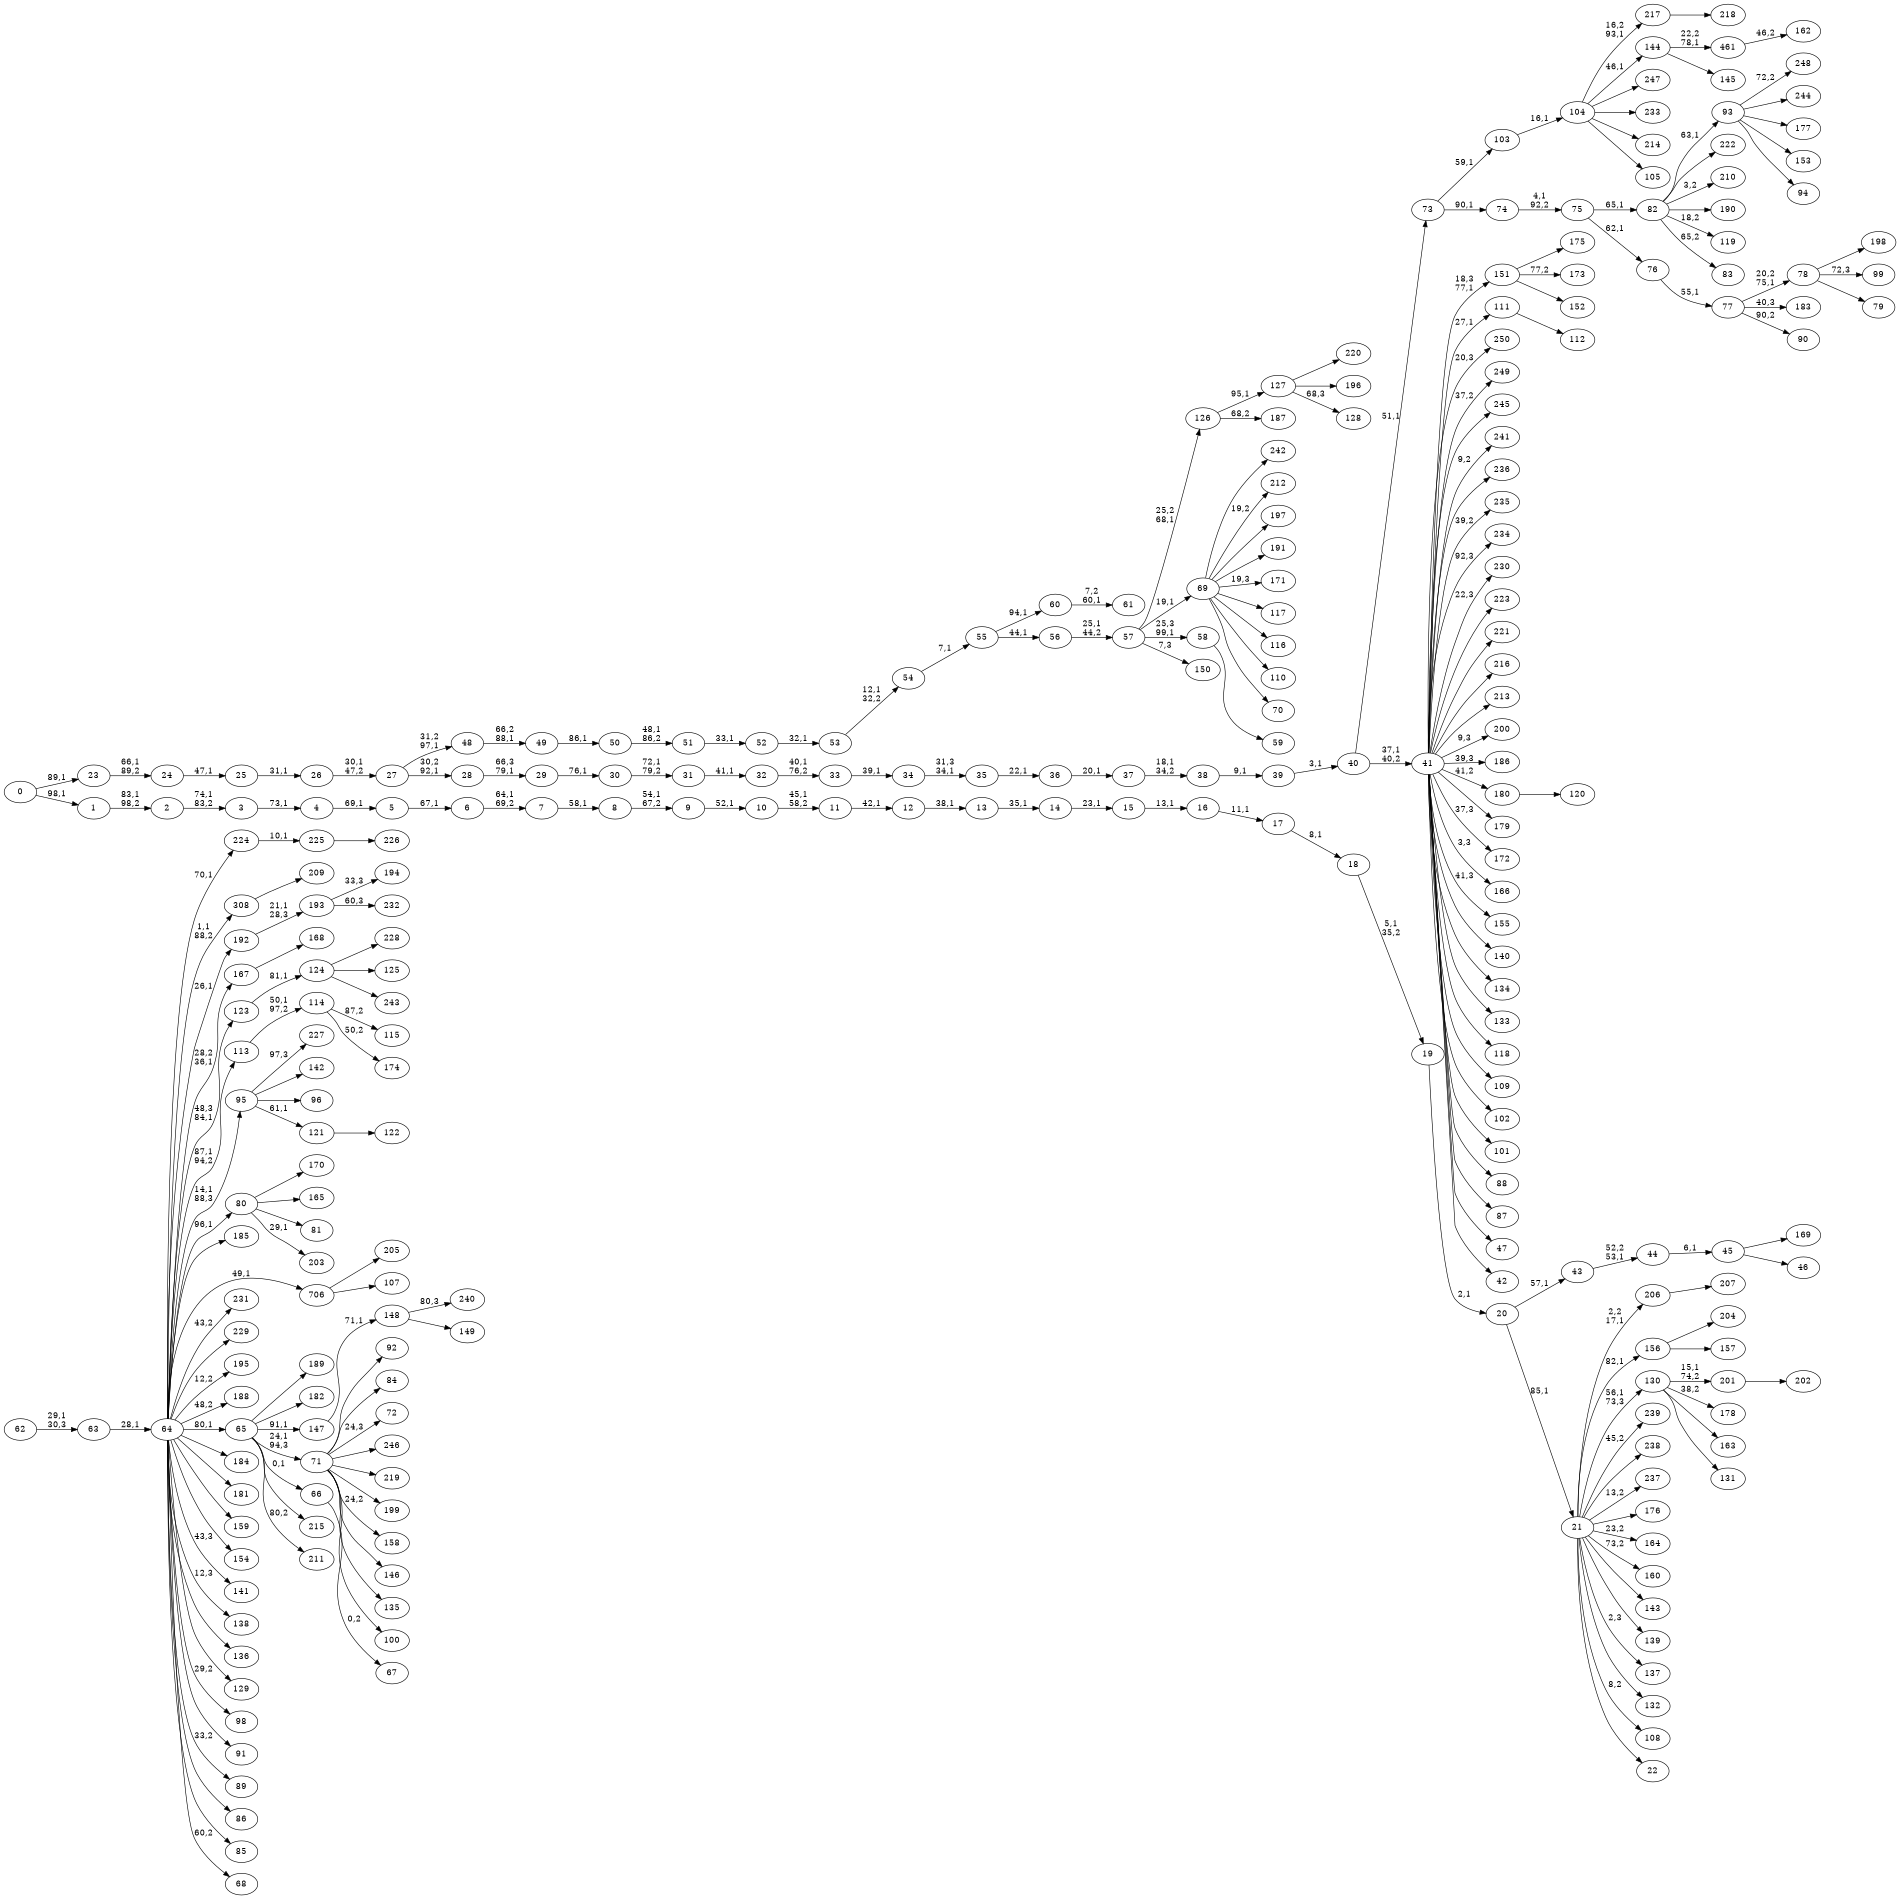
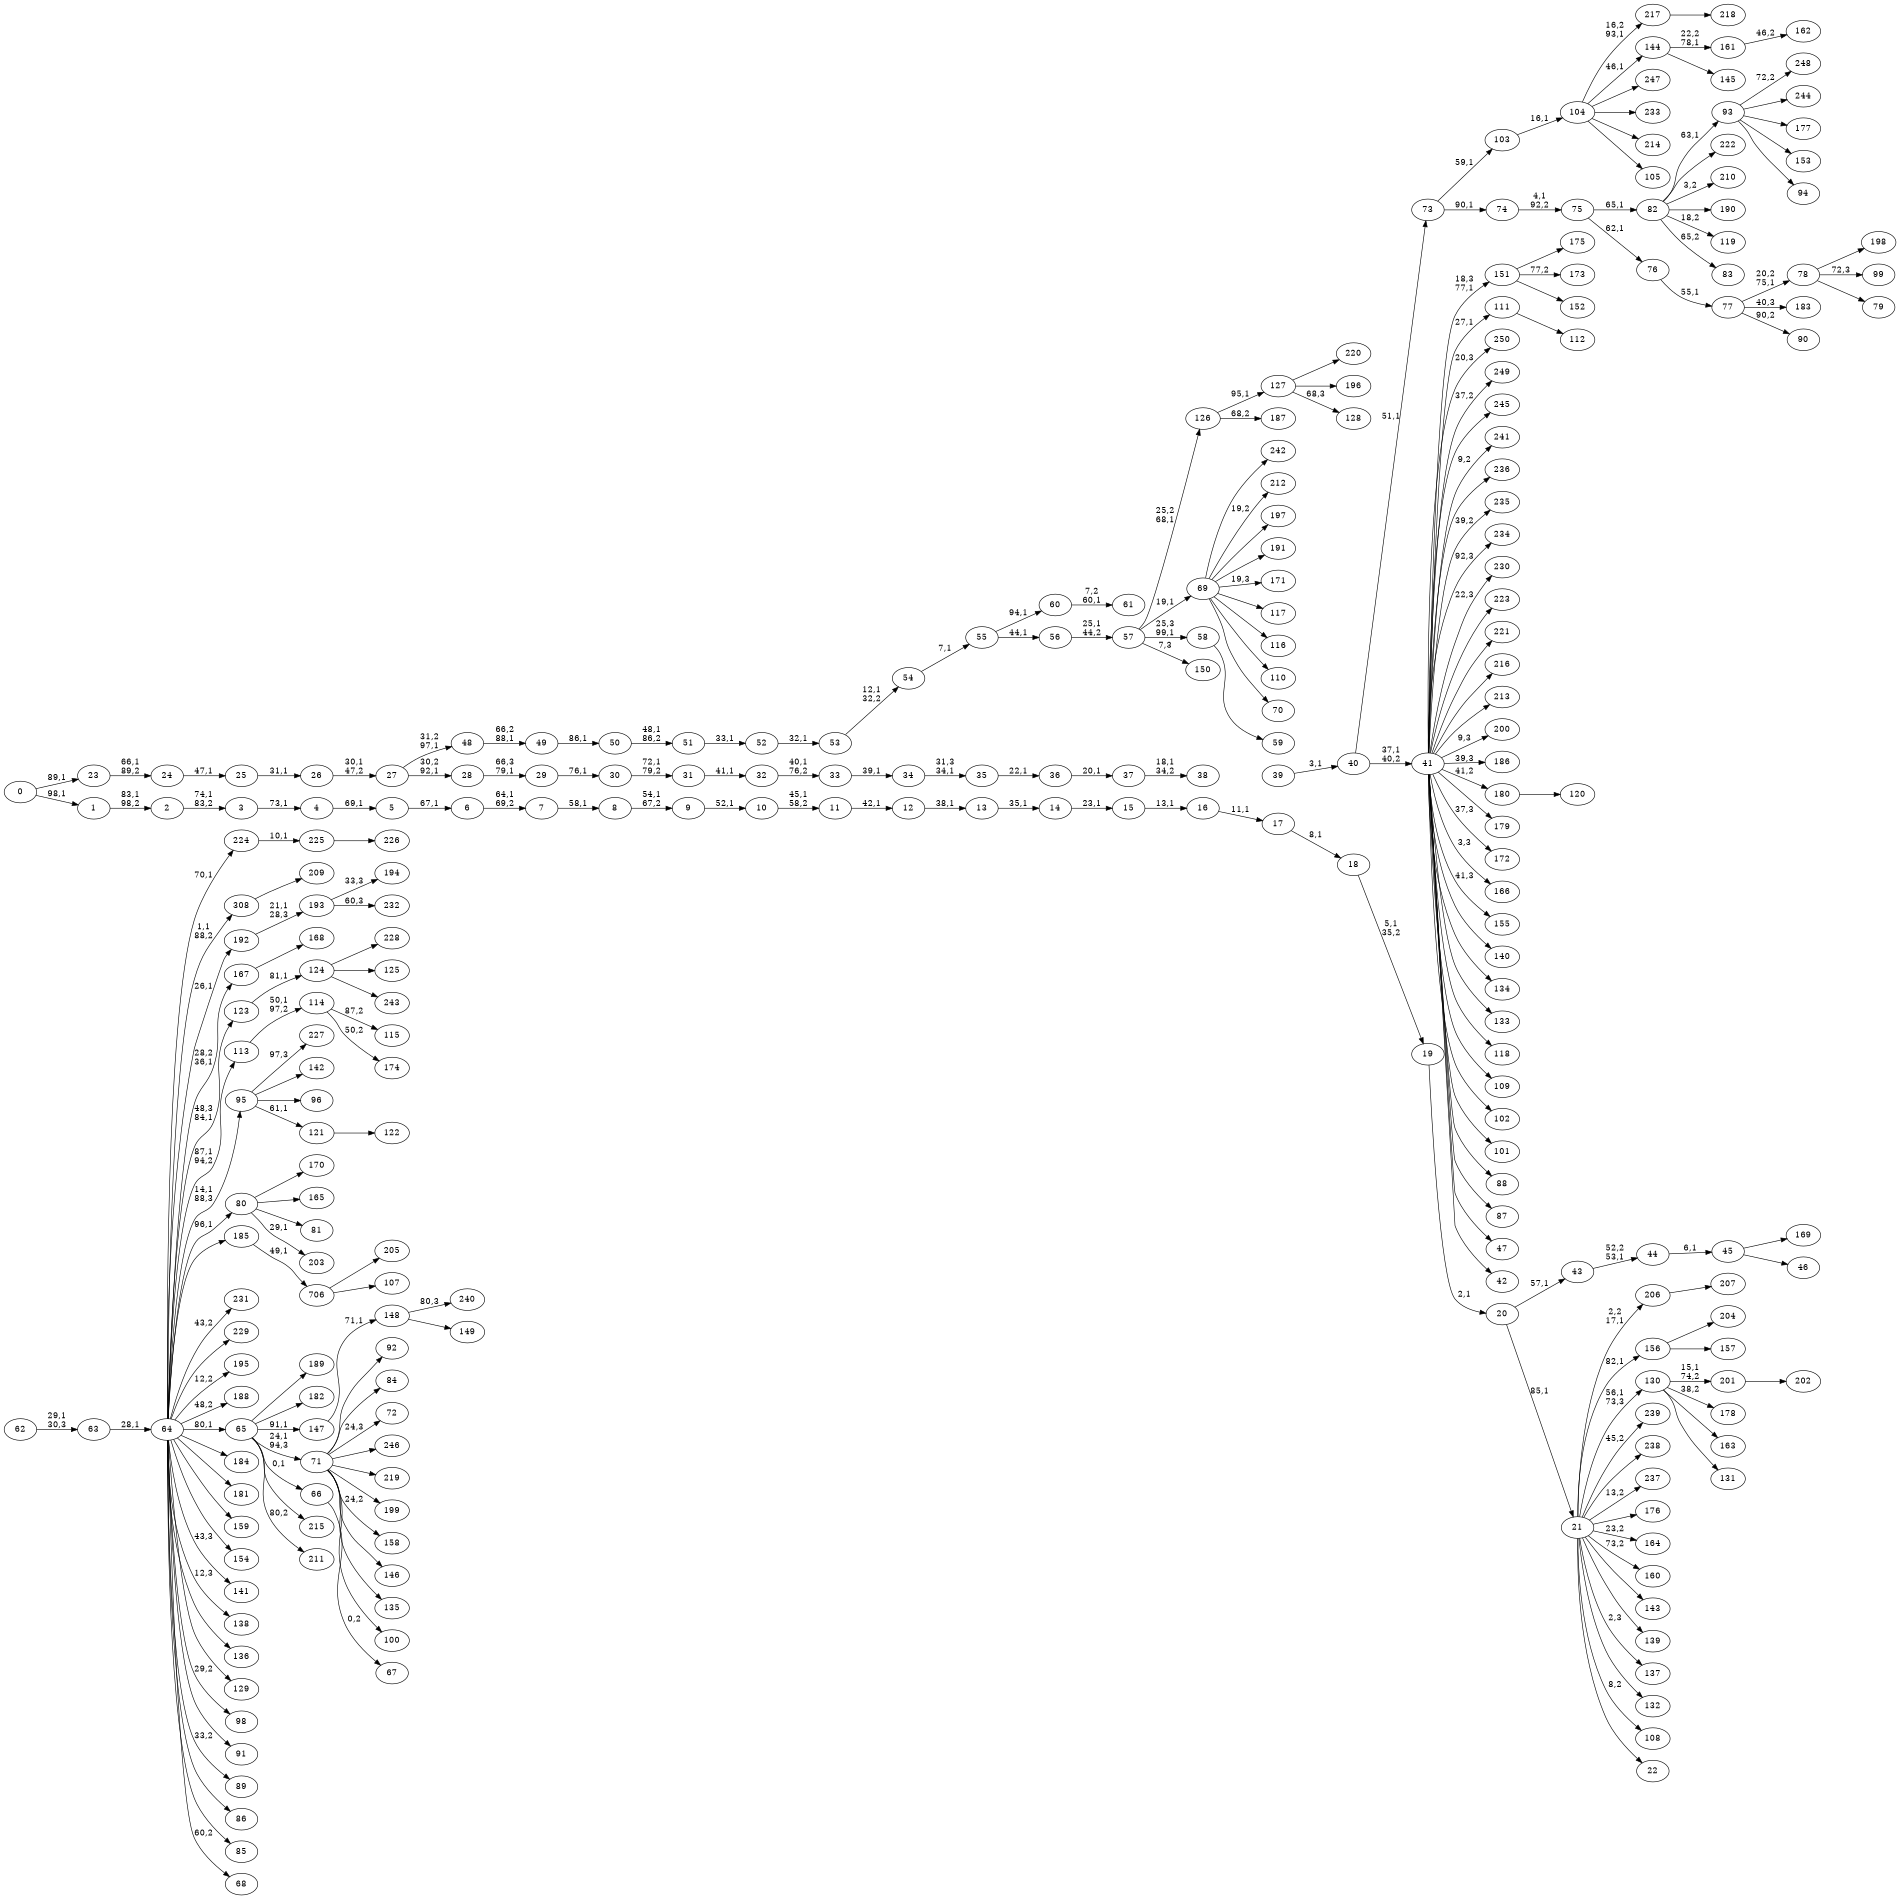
node "461": label "461" -> "161"
edge "38" -> "39": removed, label "9,1"
edge "64" -> "706": now "185" -> "706"
